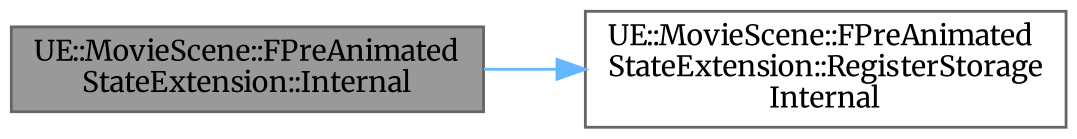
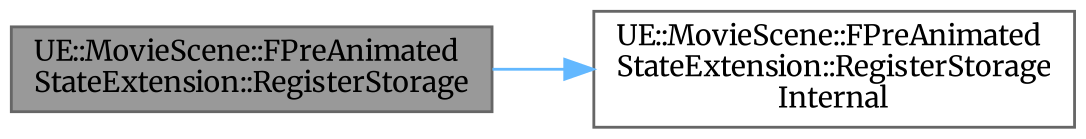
node "UE::MovieScene::FPreAnimated StateExtension::Internal": label "UE::MovieScene::FPreAnimated StateExtension::Internal" -> "UE::MovieScene::FPreAnimated StateExtension::RegisterStorage"
